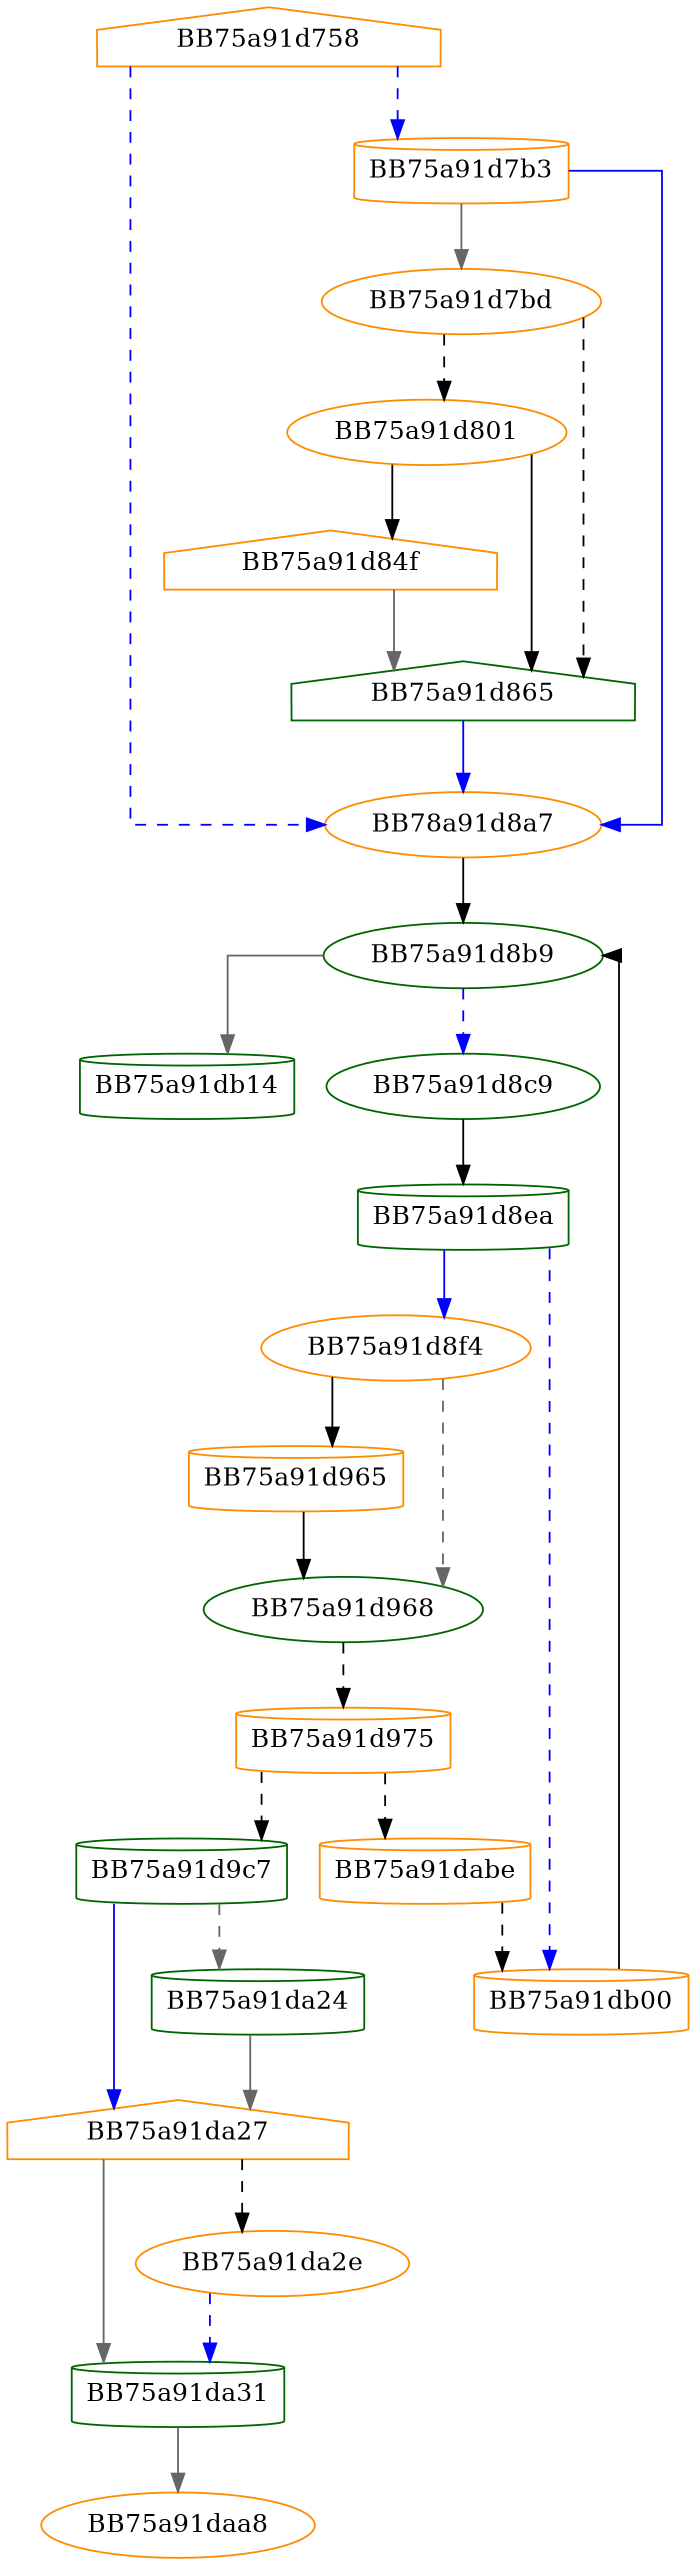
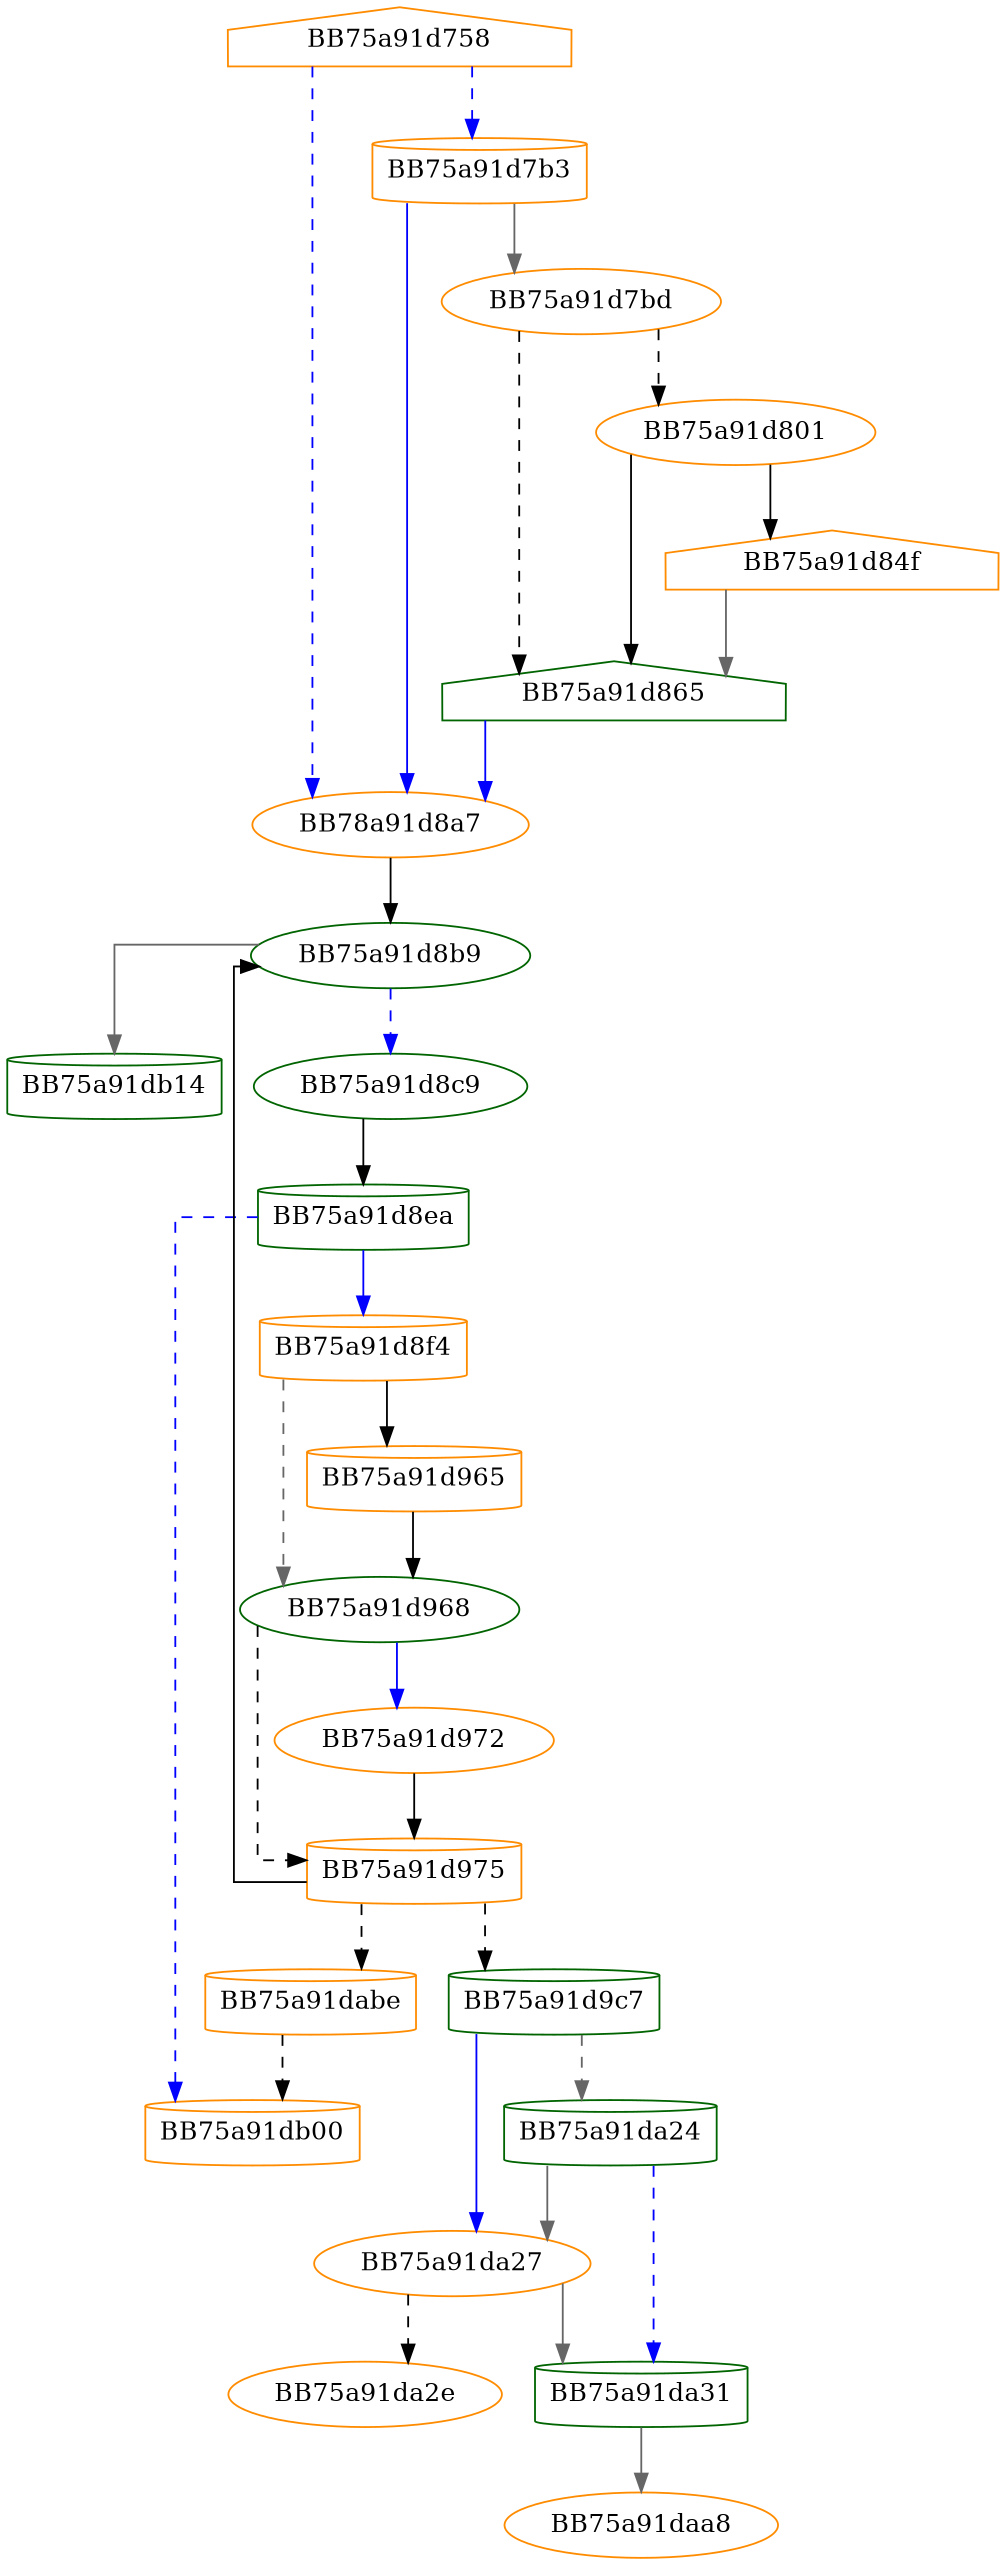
node "BB75a91d8f4": shape ellipse -> cylinder
edge "BB75a91db00" -> "BB75a91d8b9": now "BB75a91d975" -> "BB75a91d8b9"
node "BB75a91d972": added
node "BB75a91da27": shape house -> ellipse
edge "BB75a91da2e" -> "BB75a91da31": now "BB75a91da24" -> "BB75a91da31"
